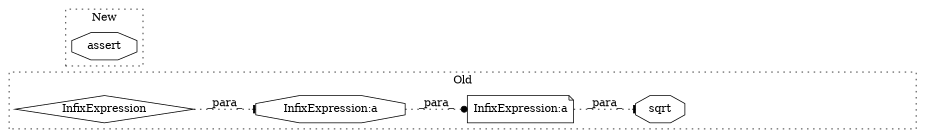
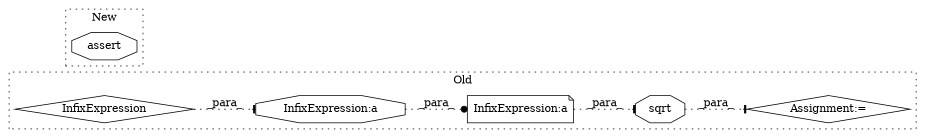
node "Assignment:=": added
